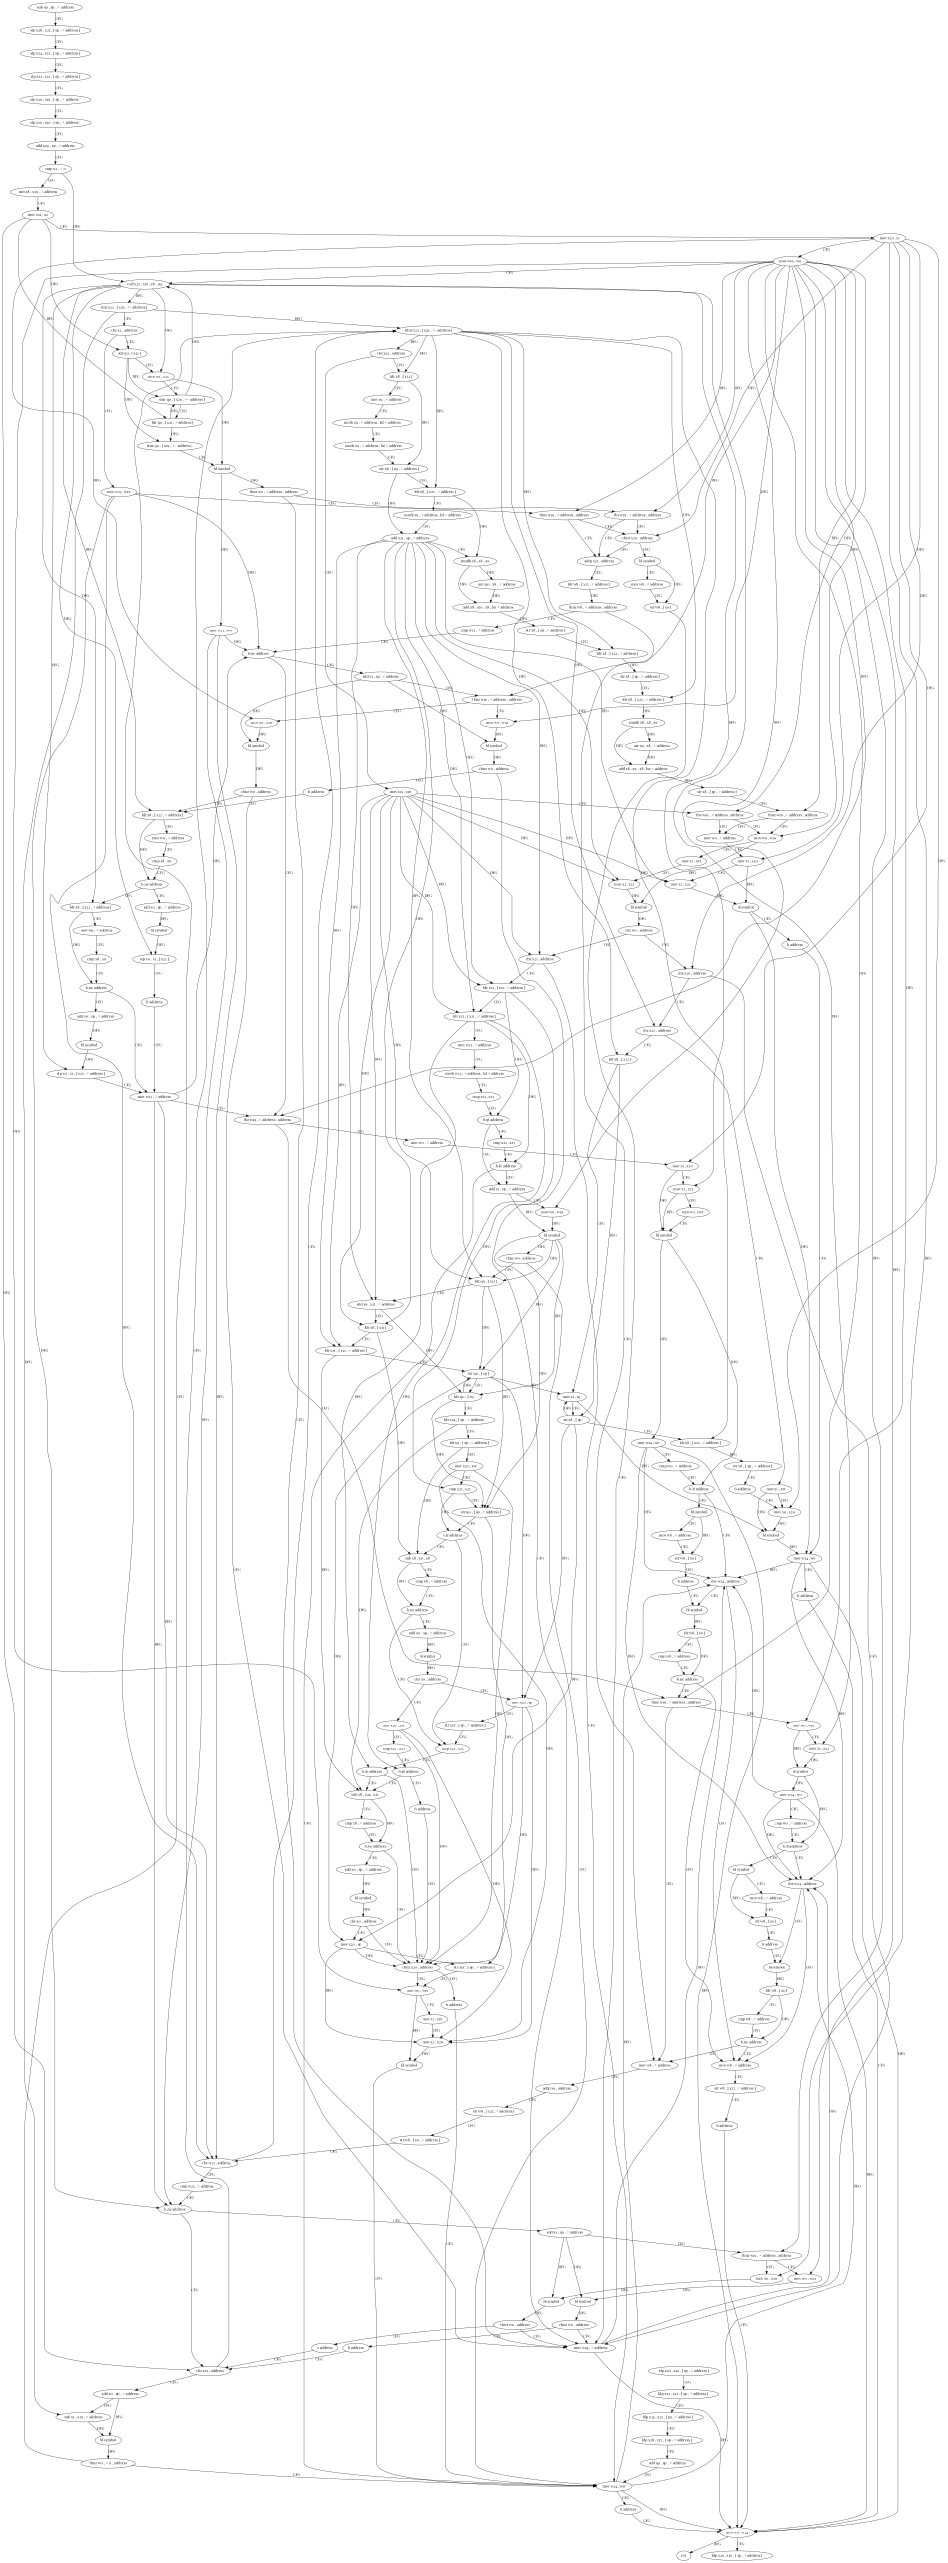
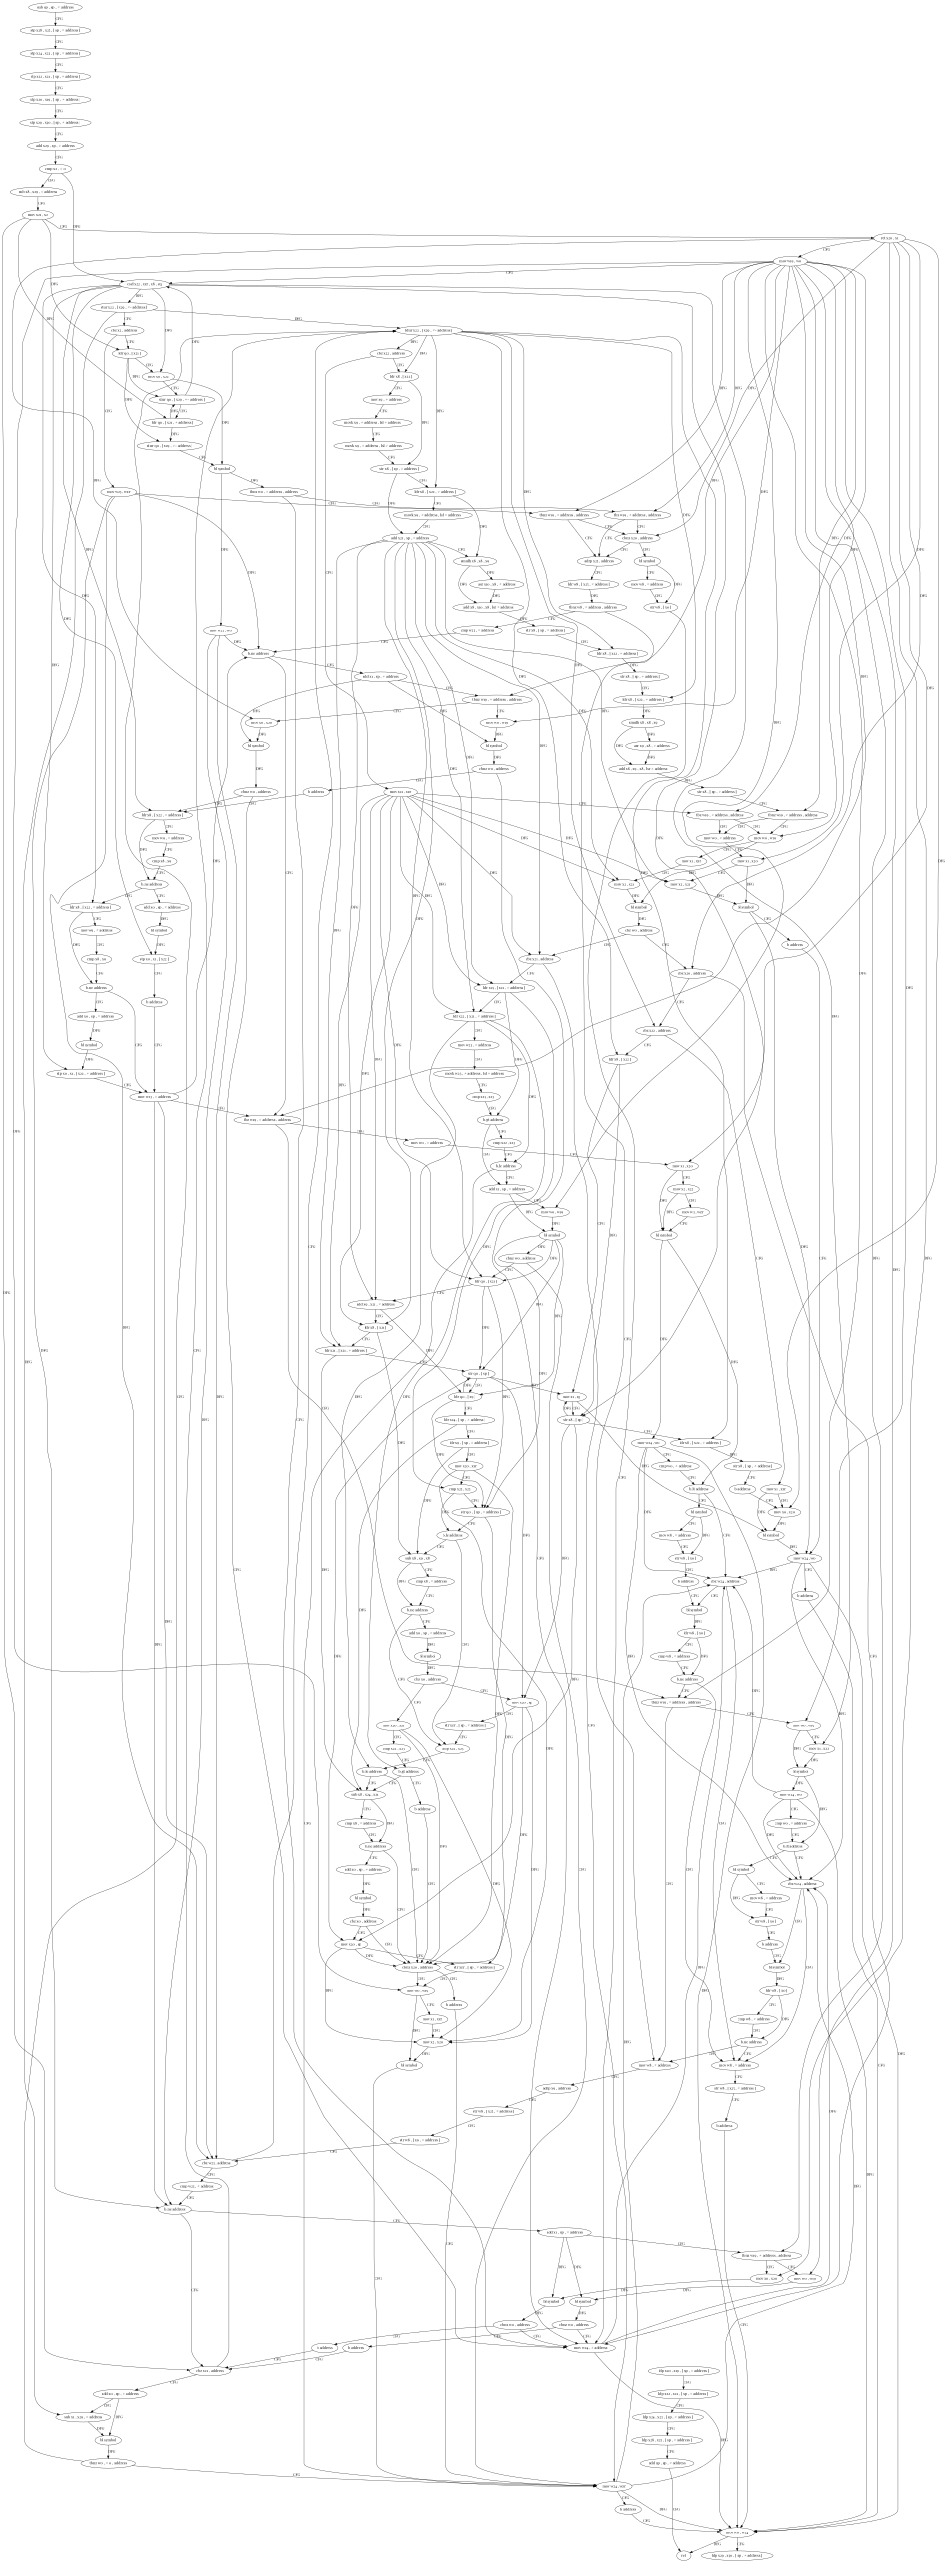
node "mov x20 , x1": label "mov x20 , x1" -> "ret x20 , x1"
edge "csel x22 , xzr , x8 , eq" -> "mov x2 , x22": now "csel x22 , xzr , x8 , eq" -> "str x8 , [ sp ]"
edge "add sp , sp , # address" -> "mov w24 , wzr": now "add sp , sp , # address" -> "ret"
